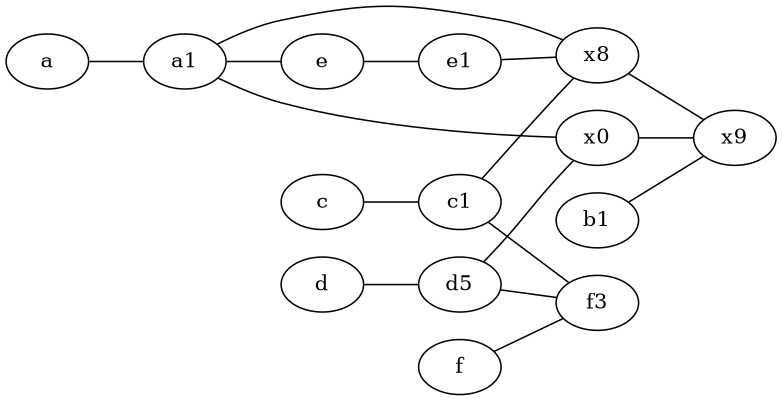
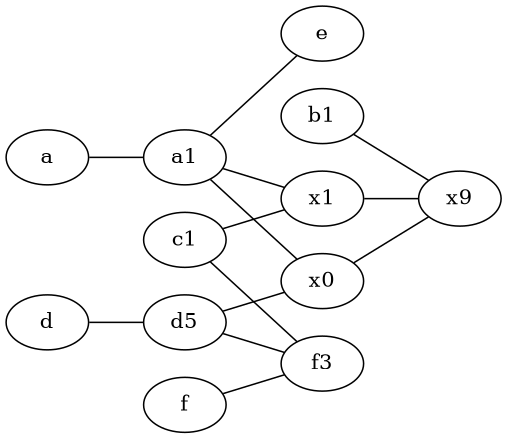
node "x8": label "x8" -> "x1"
node "e1": removed
node "c": removed
